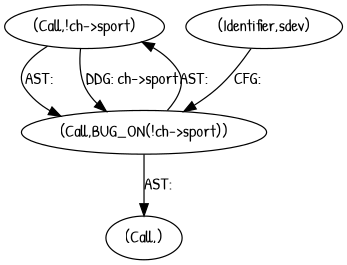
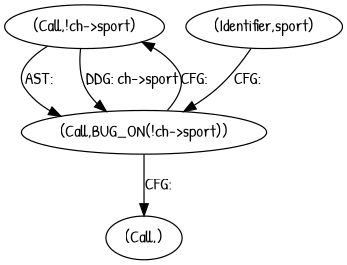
node "(Identifier,sdev)": label "(Identifier,sdev)" -> "(Identifier,sport)"
edge "(Call,BUG_ON(!ch->sport))" -> "(Call,!ch->sport)": label "AST: " -> "CFG: "
edge "(Call,BUG_ON(!ch->sport))" -> "(Call,)": label "AST: " -> "CFG: "
